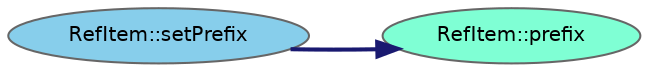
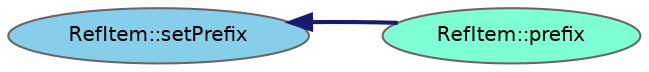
edge "RefItem::setPrefix" -> "RefItem::prefix": reversed
